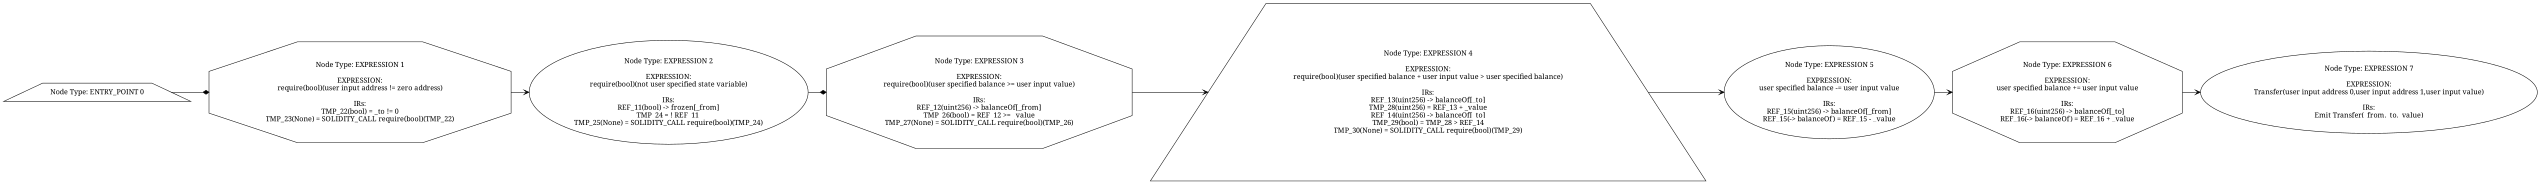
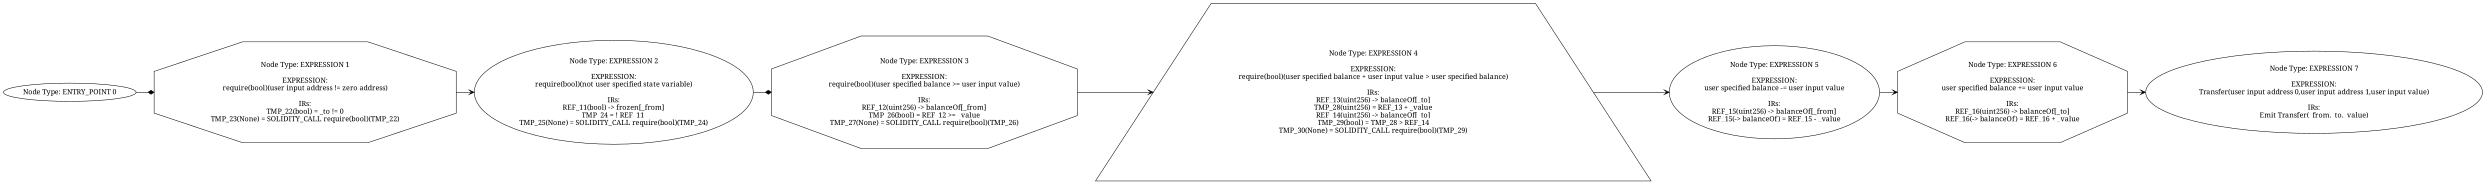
node "Node Type: ENTRY_POINT 0": shape trapezium -> ellipse
